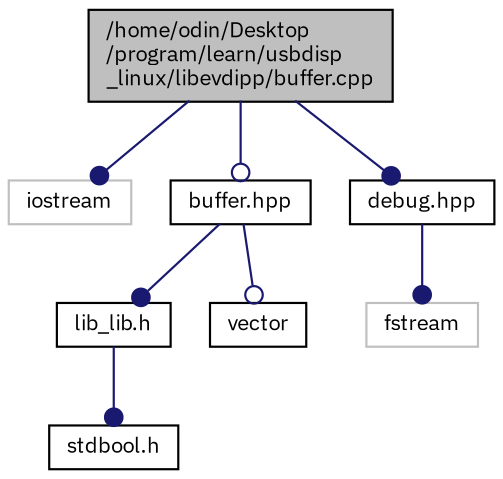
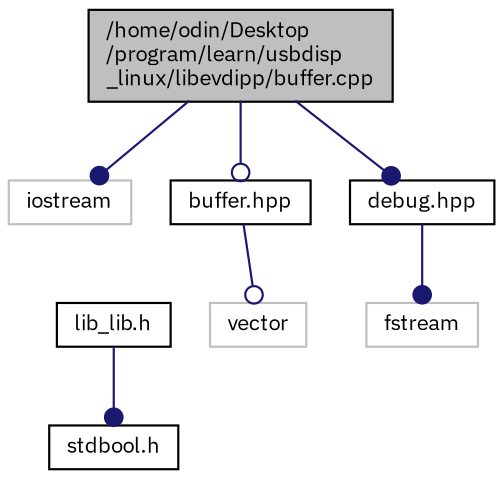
edge "buffer.hpp" -> "lib_lib.h": removed
node "vector": color black -> grey75
